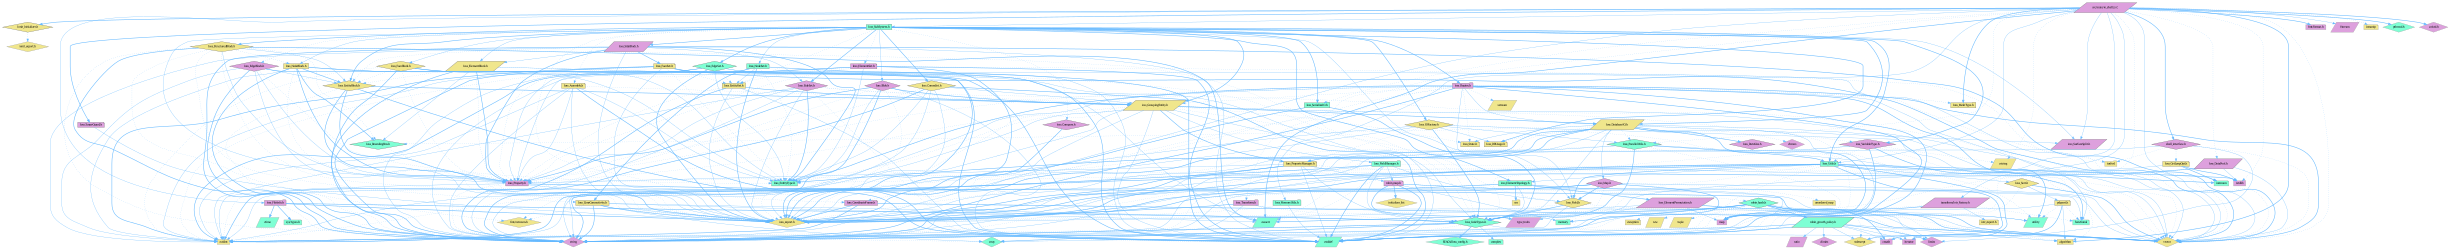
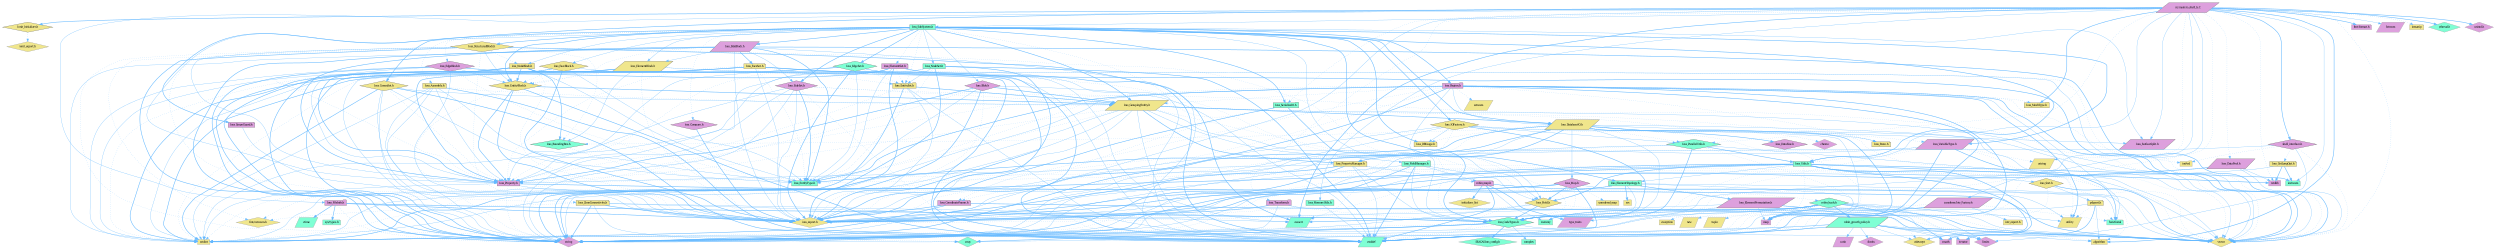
edge "Ioss_NodeSet.h" -> "Ioss_ZoneConnectivity.h": now "Ioss_NodeSet.h" -> "string"
node "Ioss_VariableType.h": shape diamond -> parallelogram
node "utility": fillcolor aquamarine -> khaki
